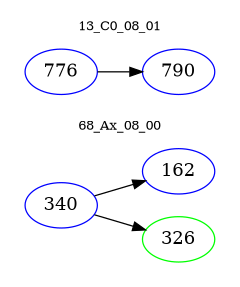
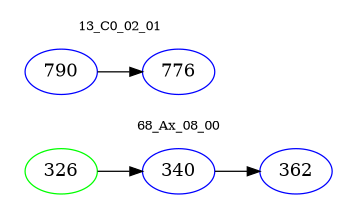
cluster "13_C0_08_01": label "13_C0_08_01" -> "13_C0_02_01"
edge "776" -> "790": reversed
node "162": label "162" -> "362"
edge "340" -> "326": reversed
